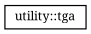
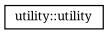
node "utility::tga": label "utility::tga" -> "utility::utility"
